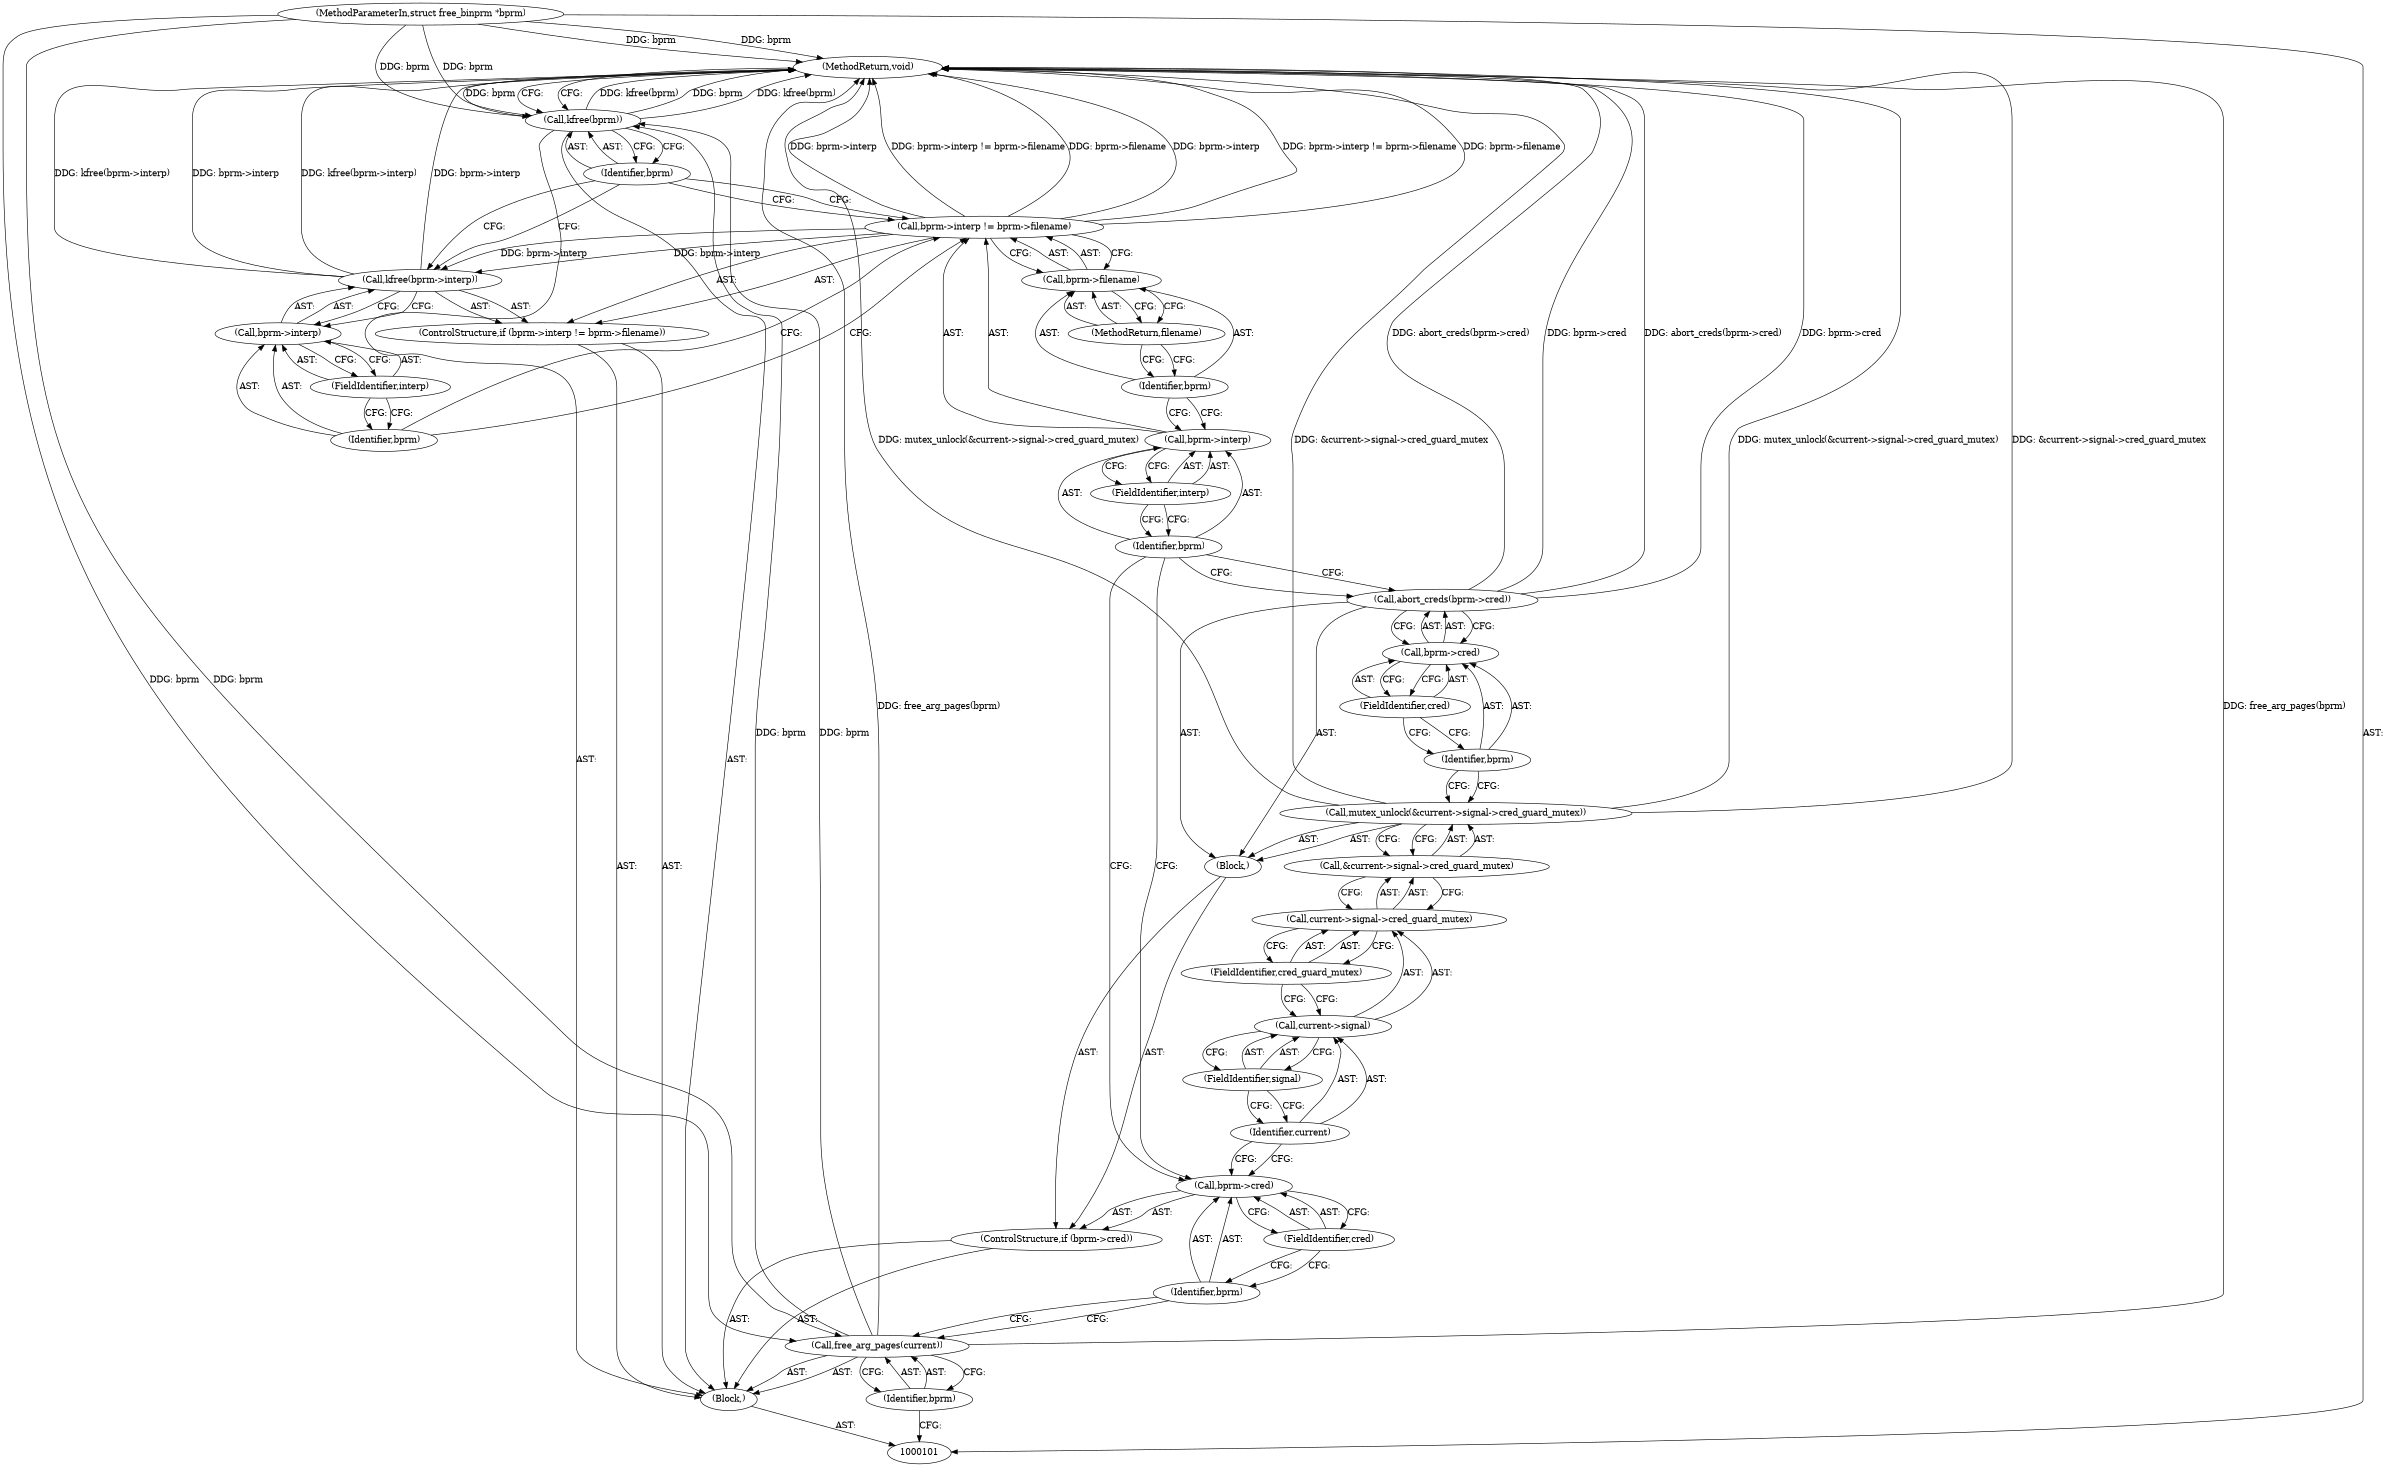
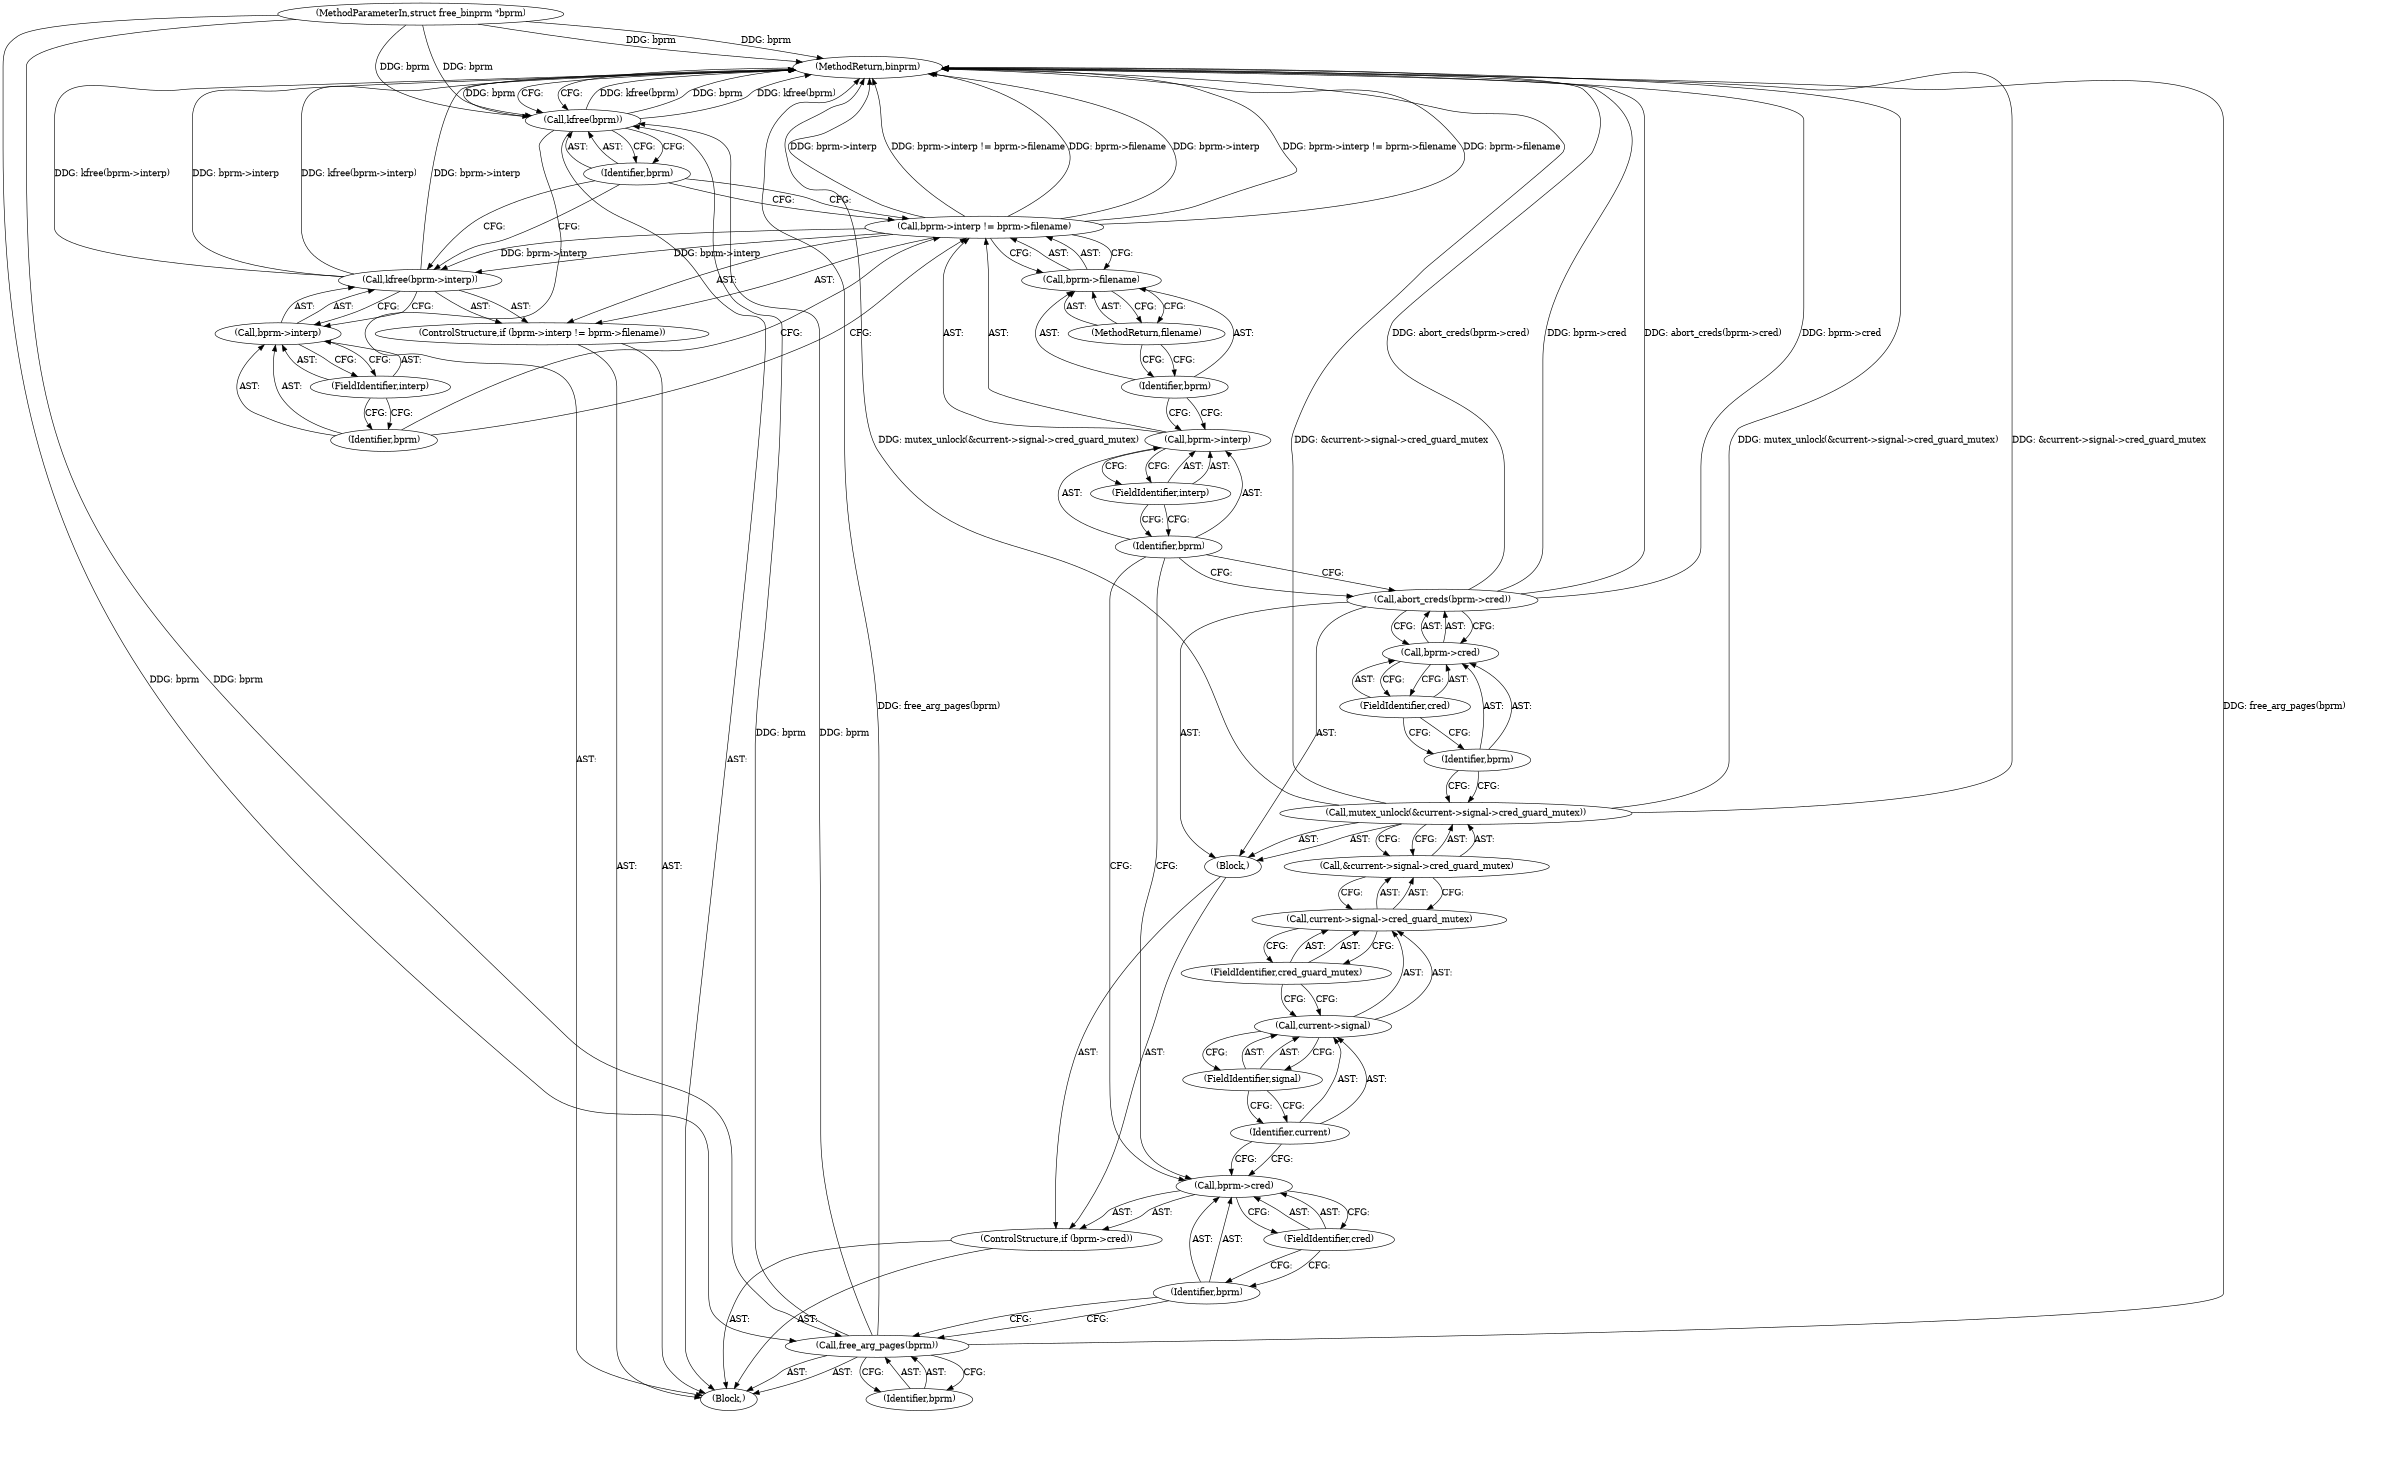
node "(MethodReturn,void)": label "(MethodReturn,void)" -> "(MethodReturn,binprm)"
node "(Call,free_arg_pages(current))": label "(Call,free_arg_pages(current))" -> "(Call,free_arg_pages(bprm))"
node "1000101": removed
